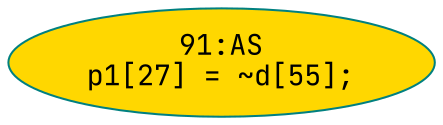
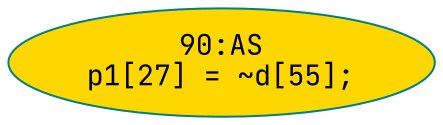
node "91:AS p1[27] = ~d[55];": label "91:AS p1[27] = ~d[55];" -> "90:AS p1[27] = ~d[55];"
